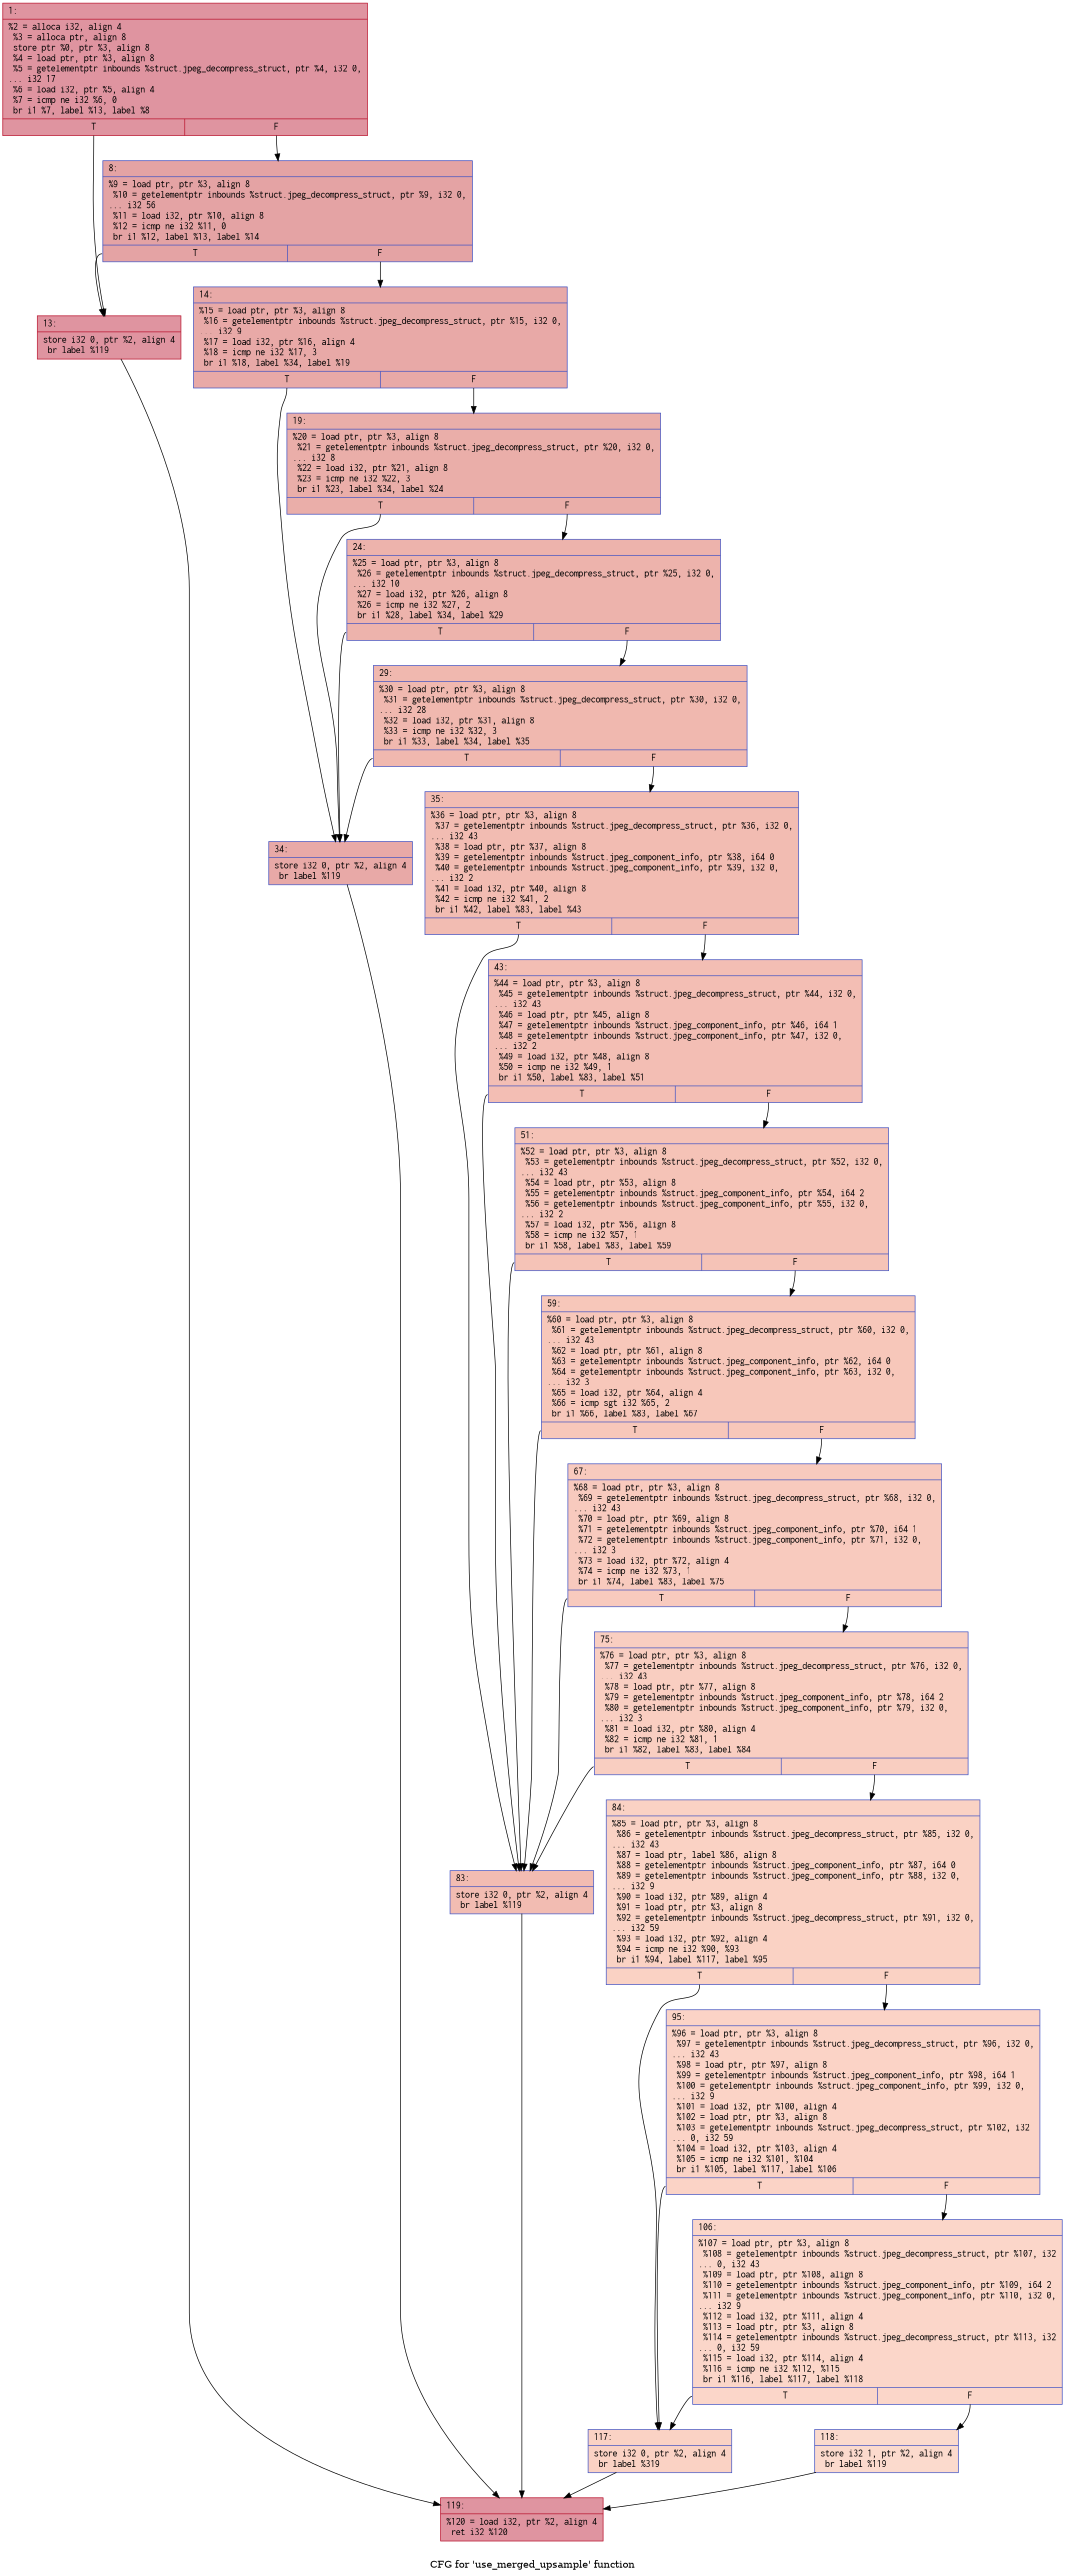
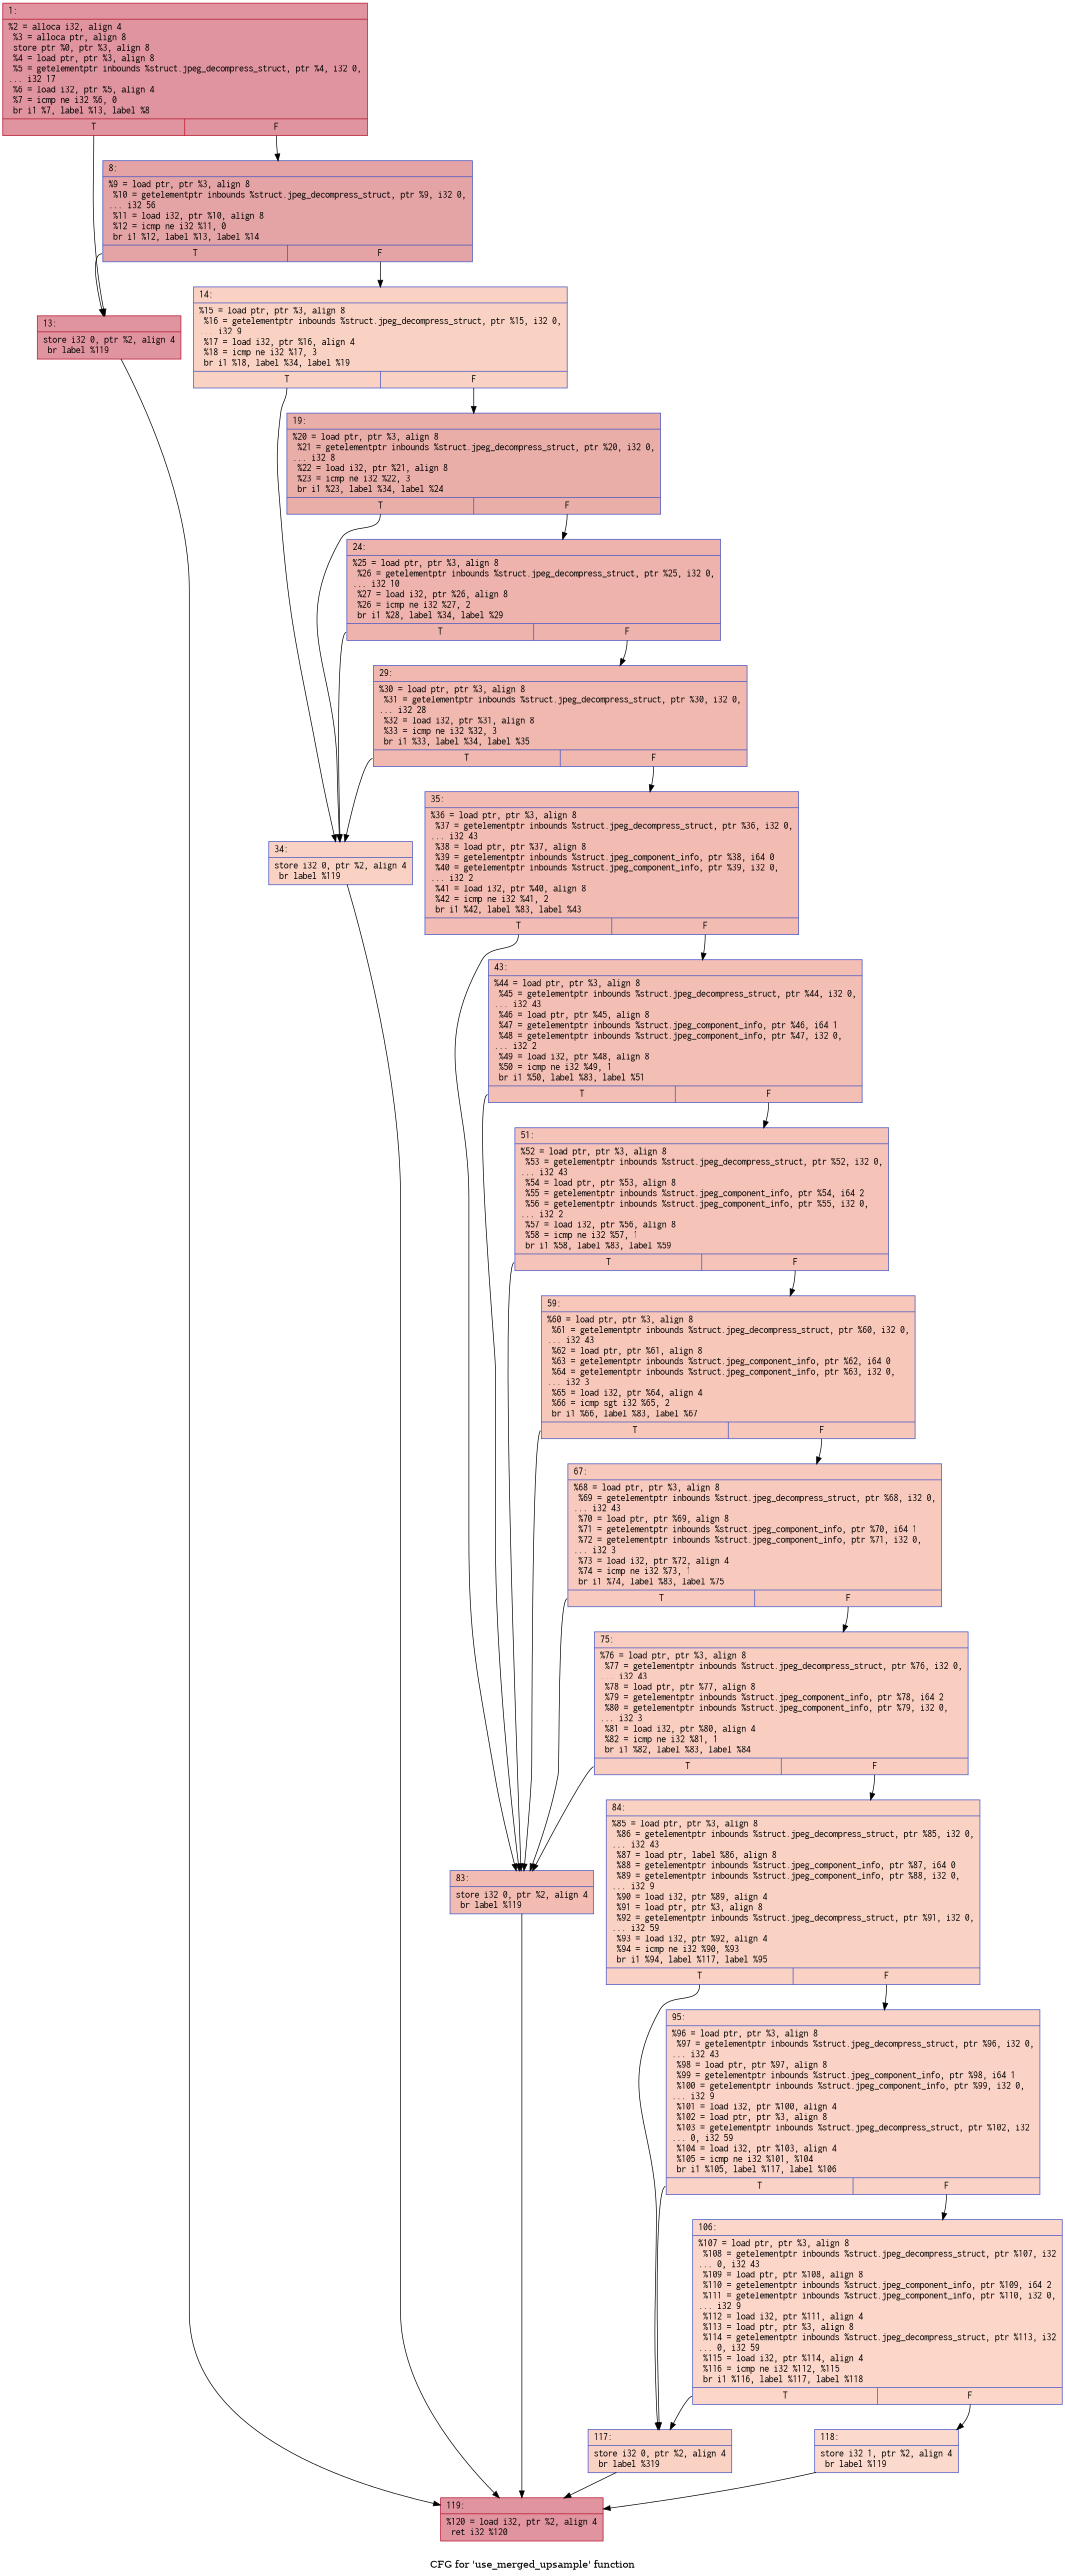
node "14:": fillcolor #ca3b3770 -> #f4987a70
node "34:": fillcolor #ca3b3770 -> #f4987a70
